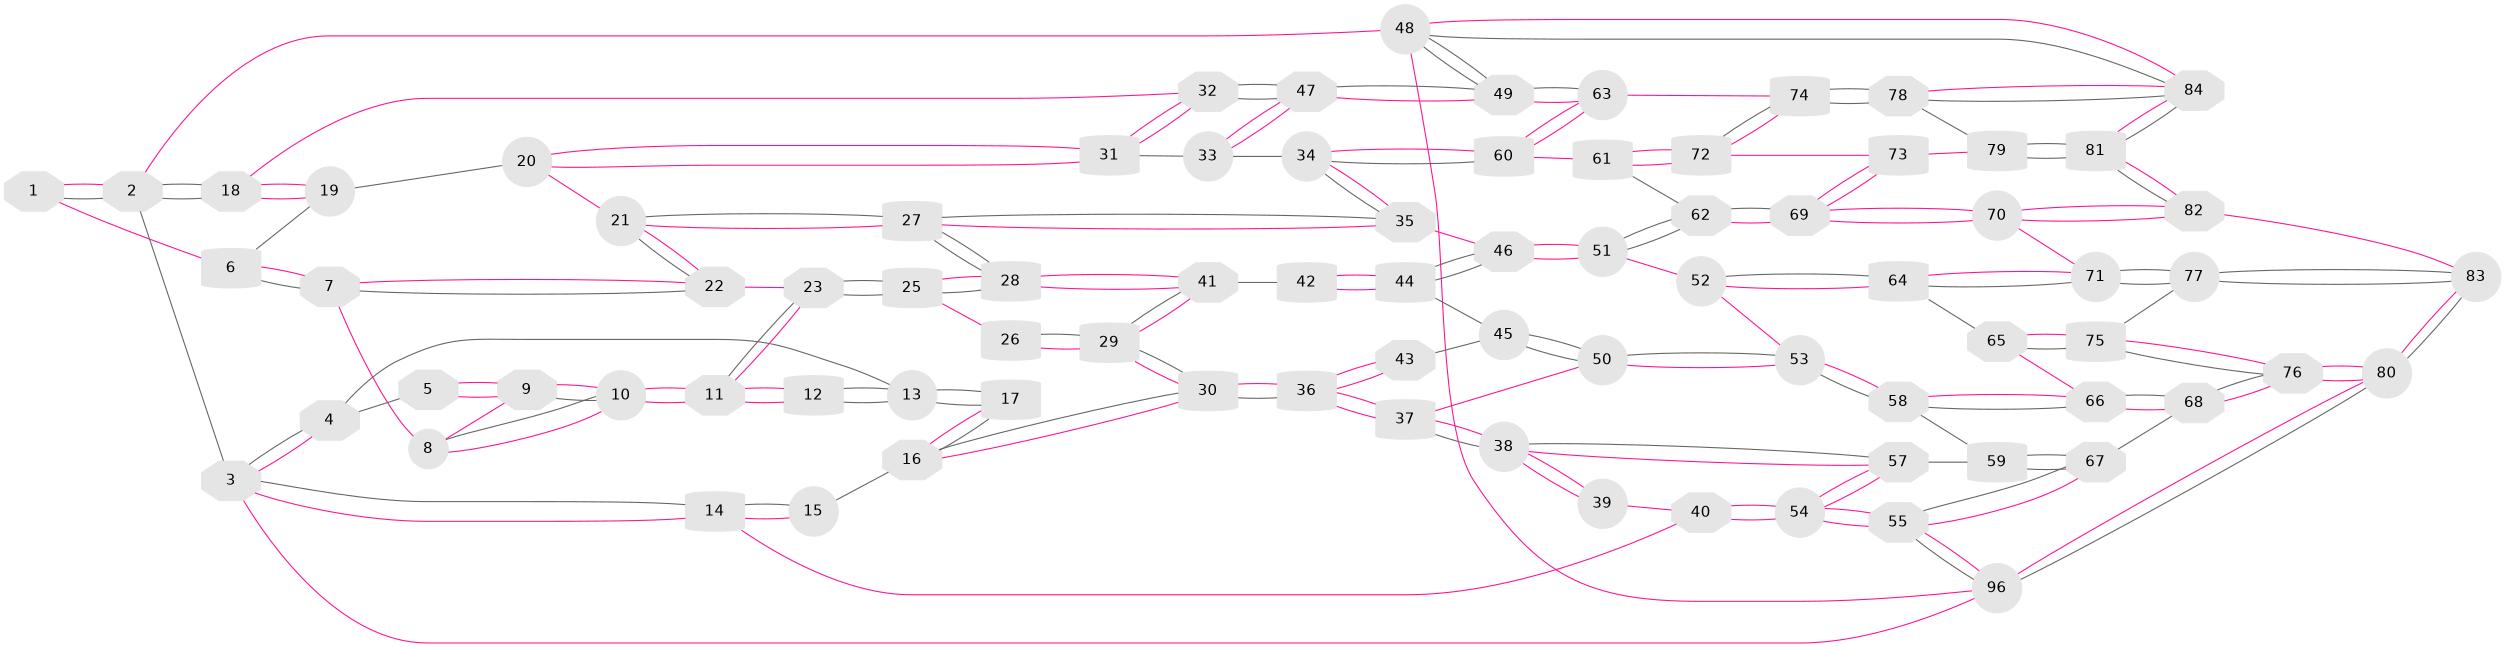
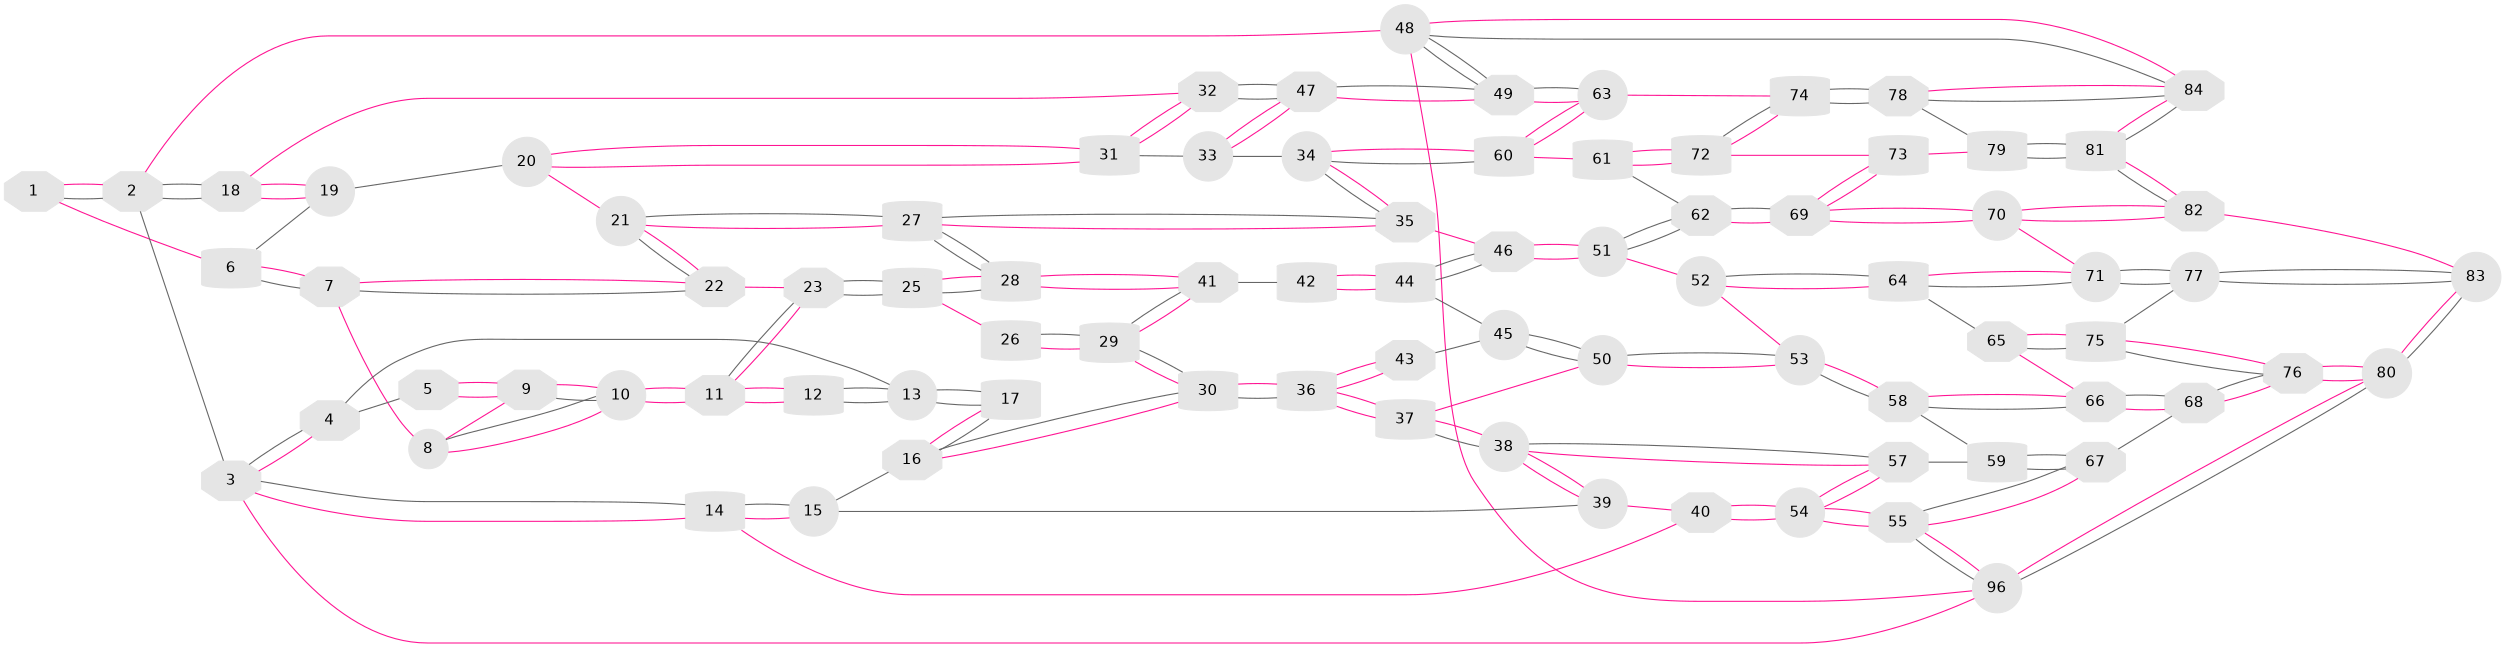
edge "39" -- "15": added
